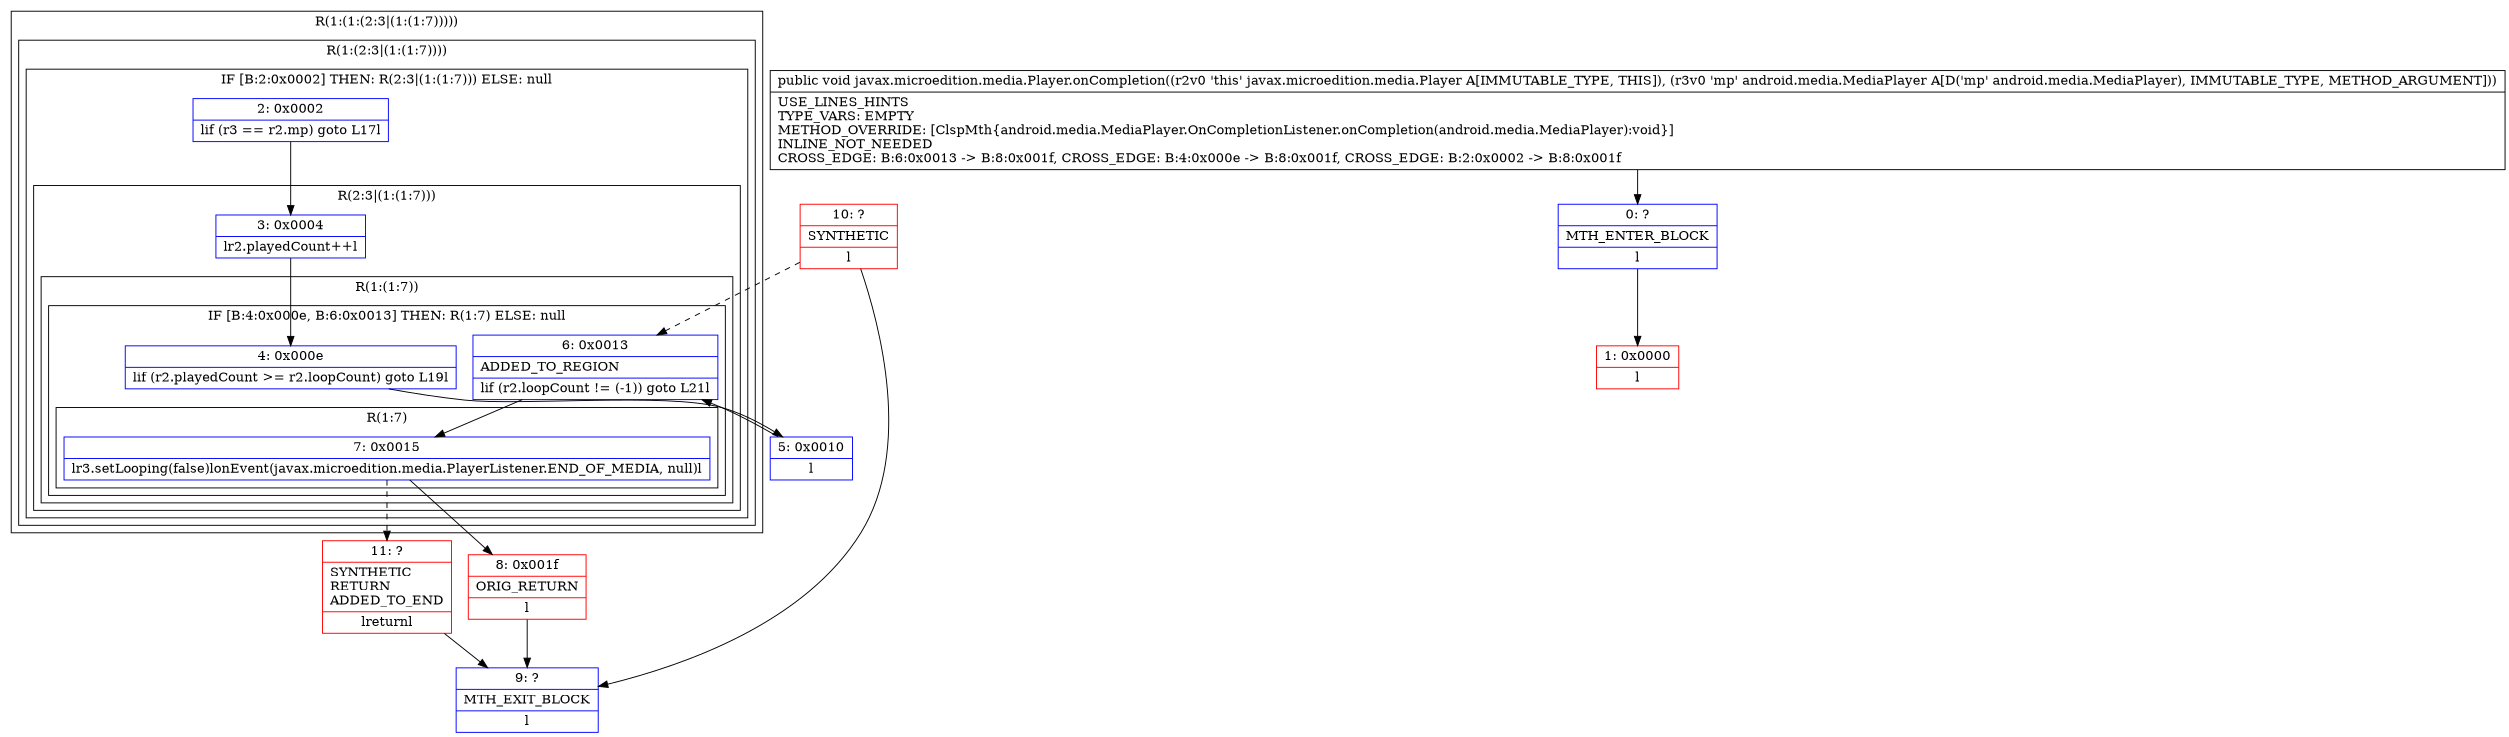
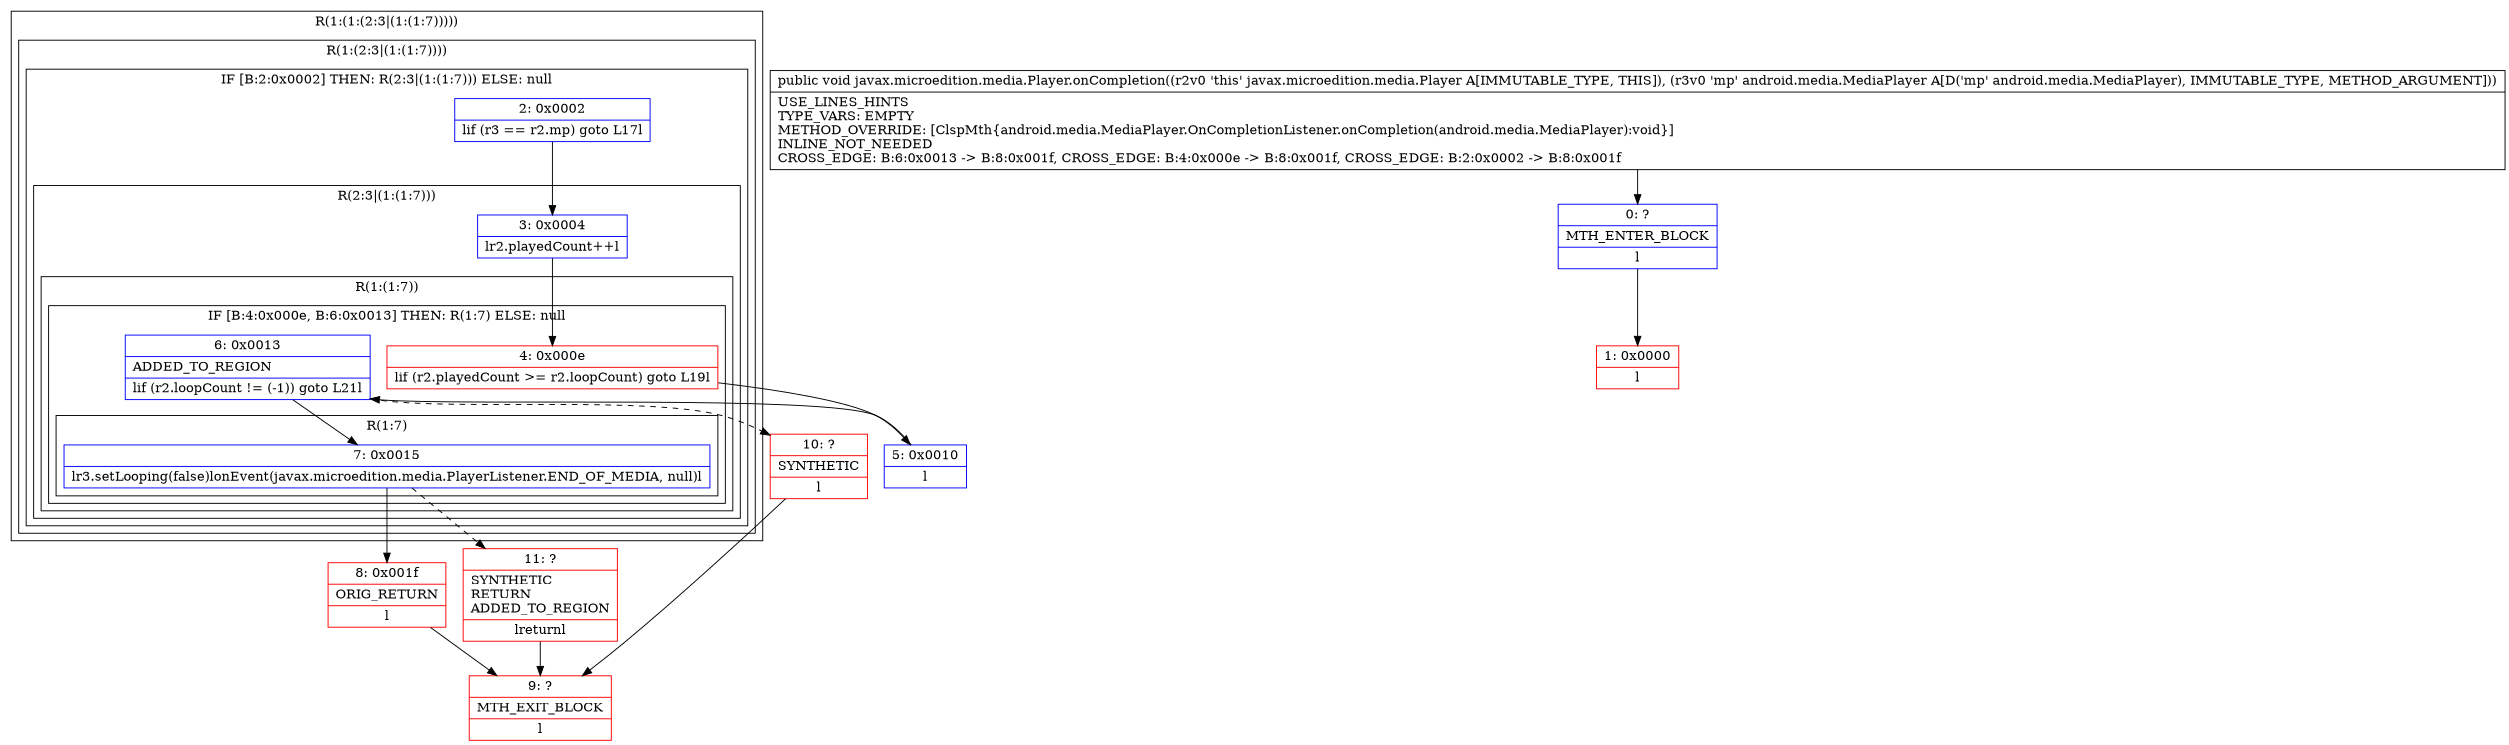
edge "10: ?" -> "6: 0x0013": reversed
node "4: 0x000e": color blue -> red
node "11: ?": text "ADDED_TO_END" -> "ADDED_TO_REGION"
node "9: ?": color blue -> red
